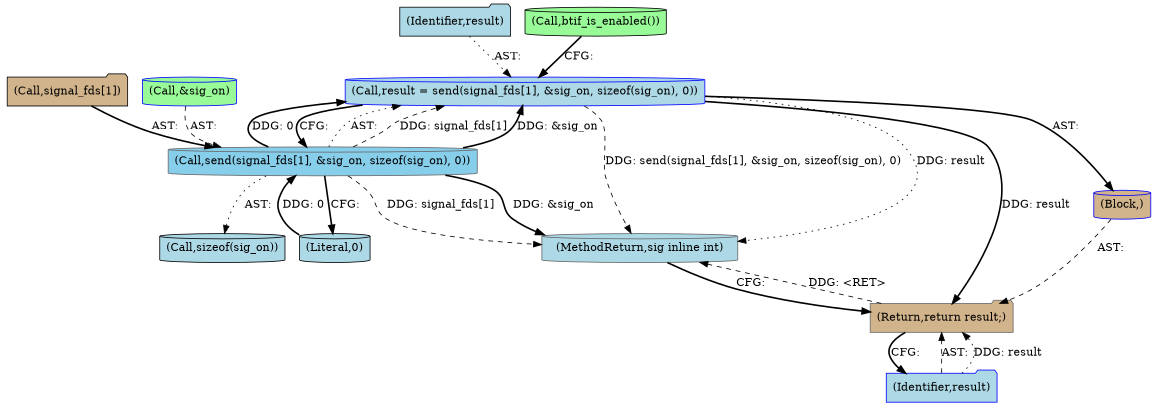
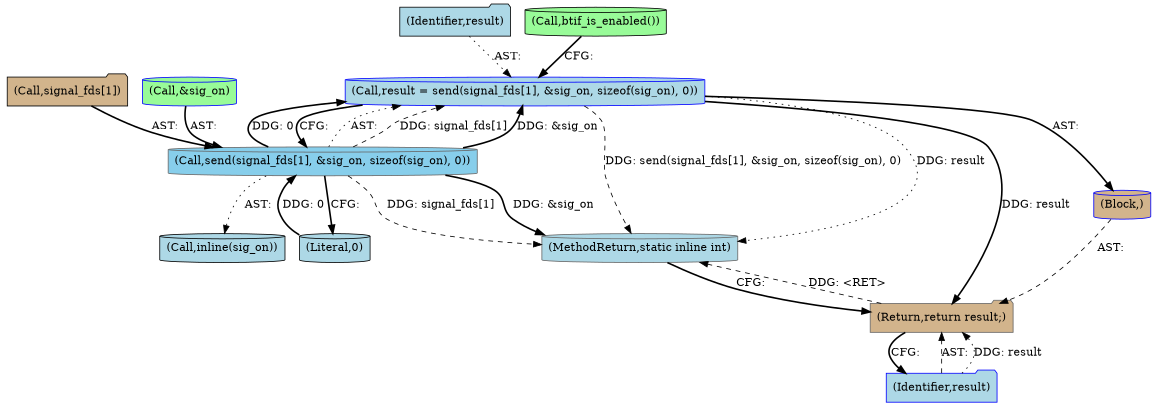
edge "(Call,&sig_on)" -> "(Call,send(signal_fds[1], &sig_on, sizeof(sig_on), 0))": style dashed -> bold
node "(Call,sizeof(sig_on))": label "(Call,sizeof(sig_on))" -> "(Call,inline(sig_on))"
node "(MethodReturn,sig inline int)": label "(MethodReturn,sig inline int)" -> "(MethodReturn,static inline int)"
